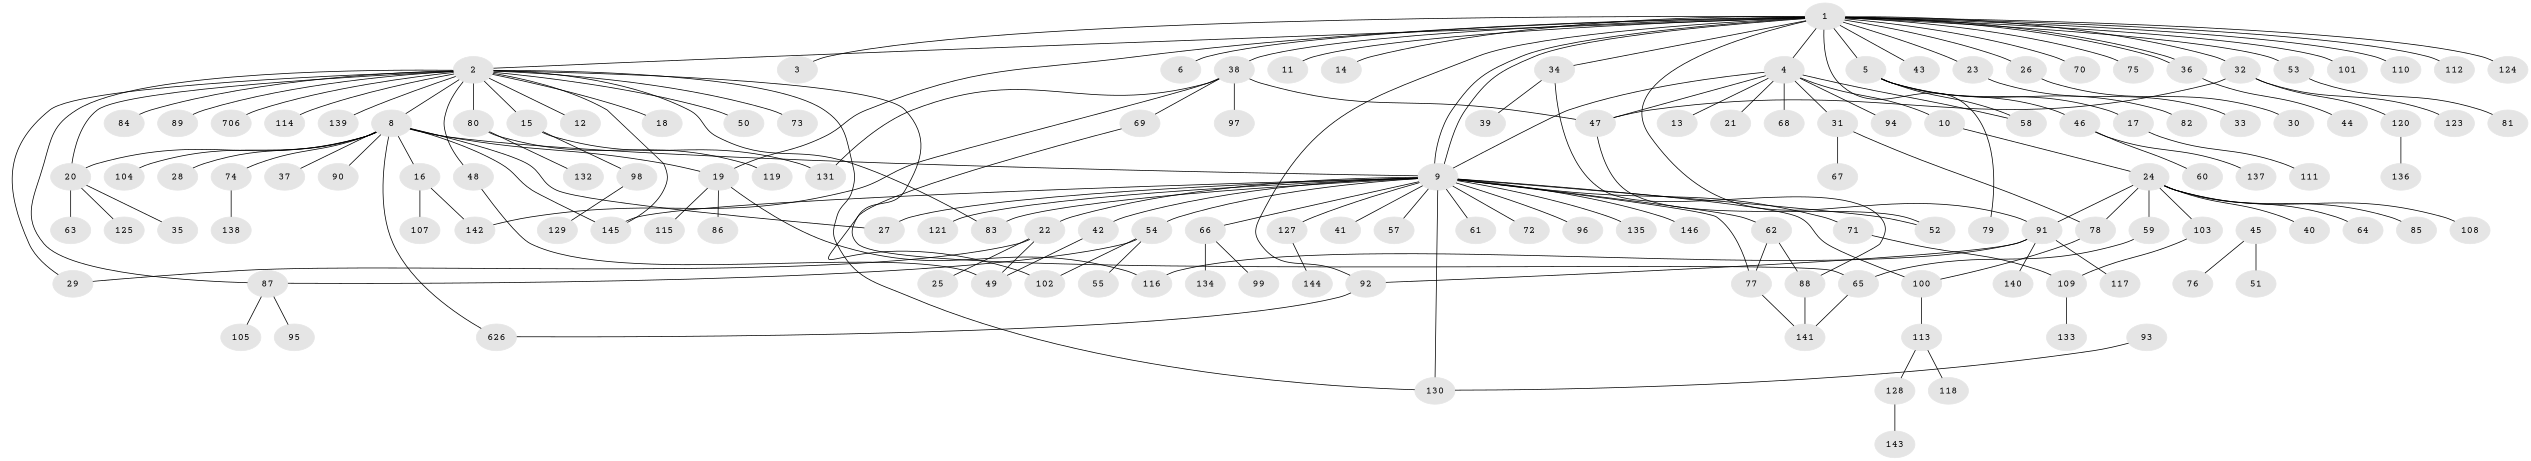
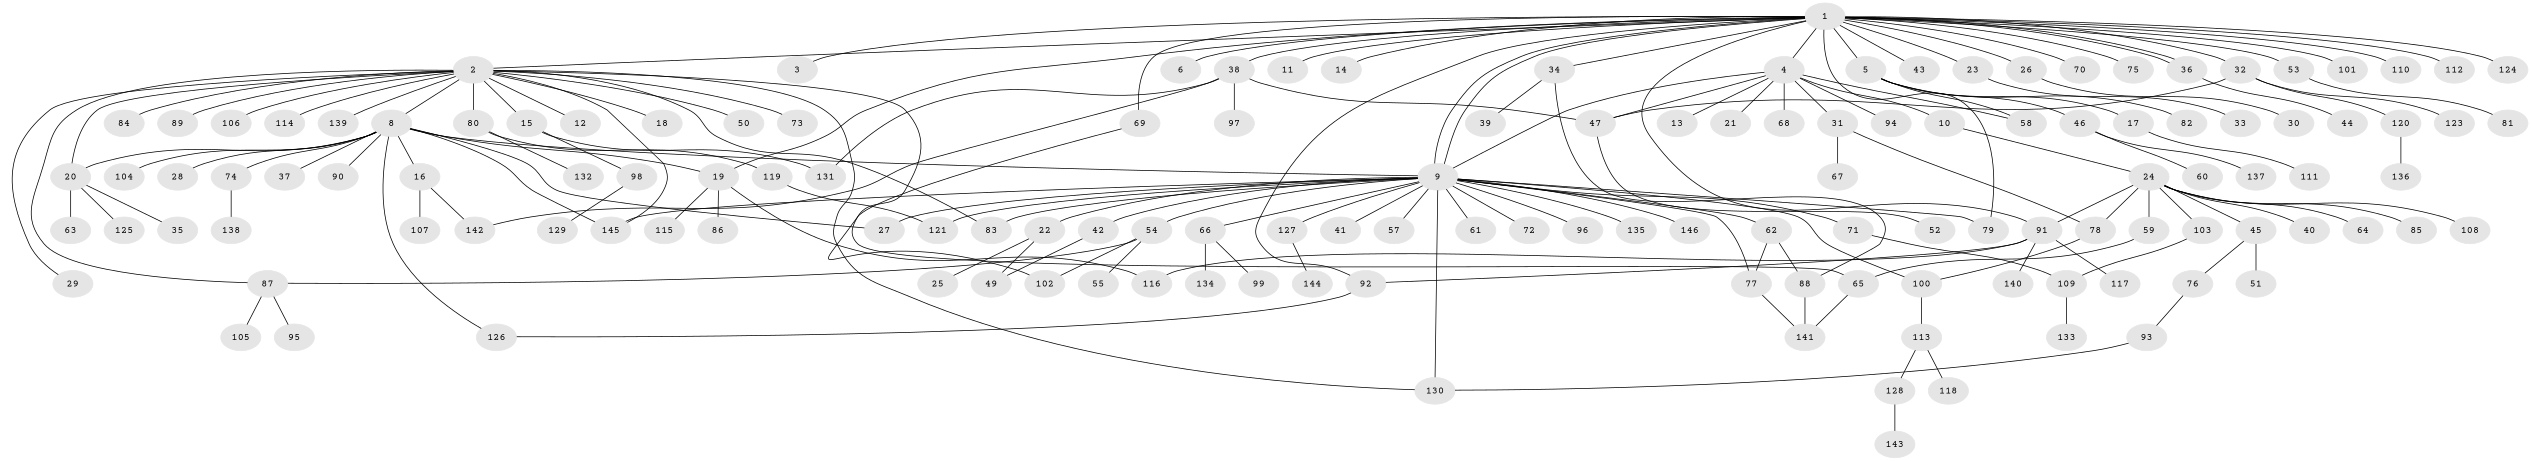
edge "38" -- "69": now "1" -- "69"
node "706": label "706" -> "106"
node "48": removed
edge "9" -- "52": now "9" -- "79"
edge "119" -- "121": added
edge "24" -- "45": added
edge "22" -- "29": removed
edge "76" -- "93": added
node "626": label "626" -> "126"
